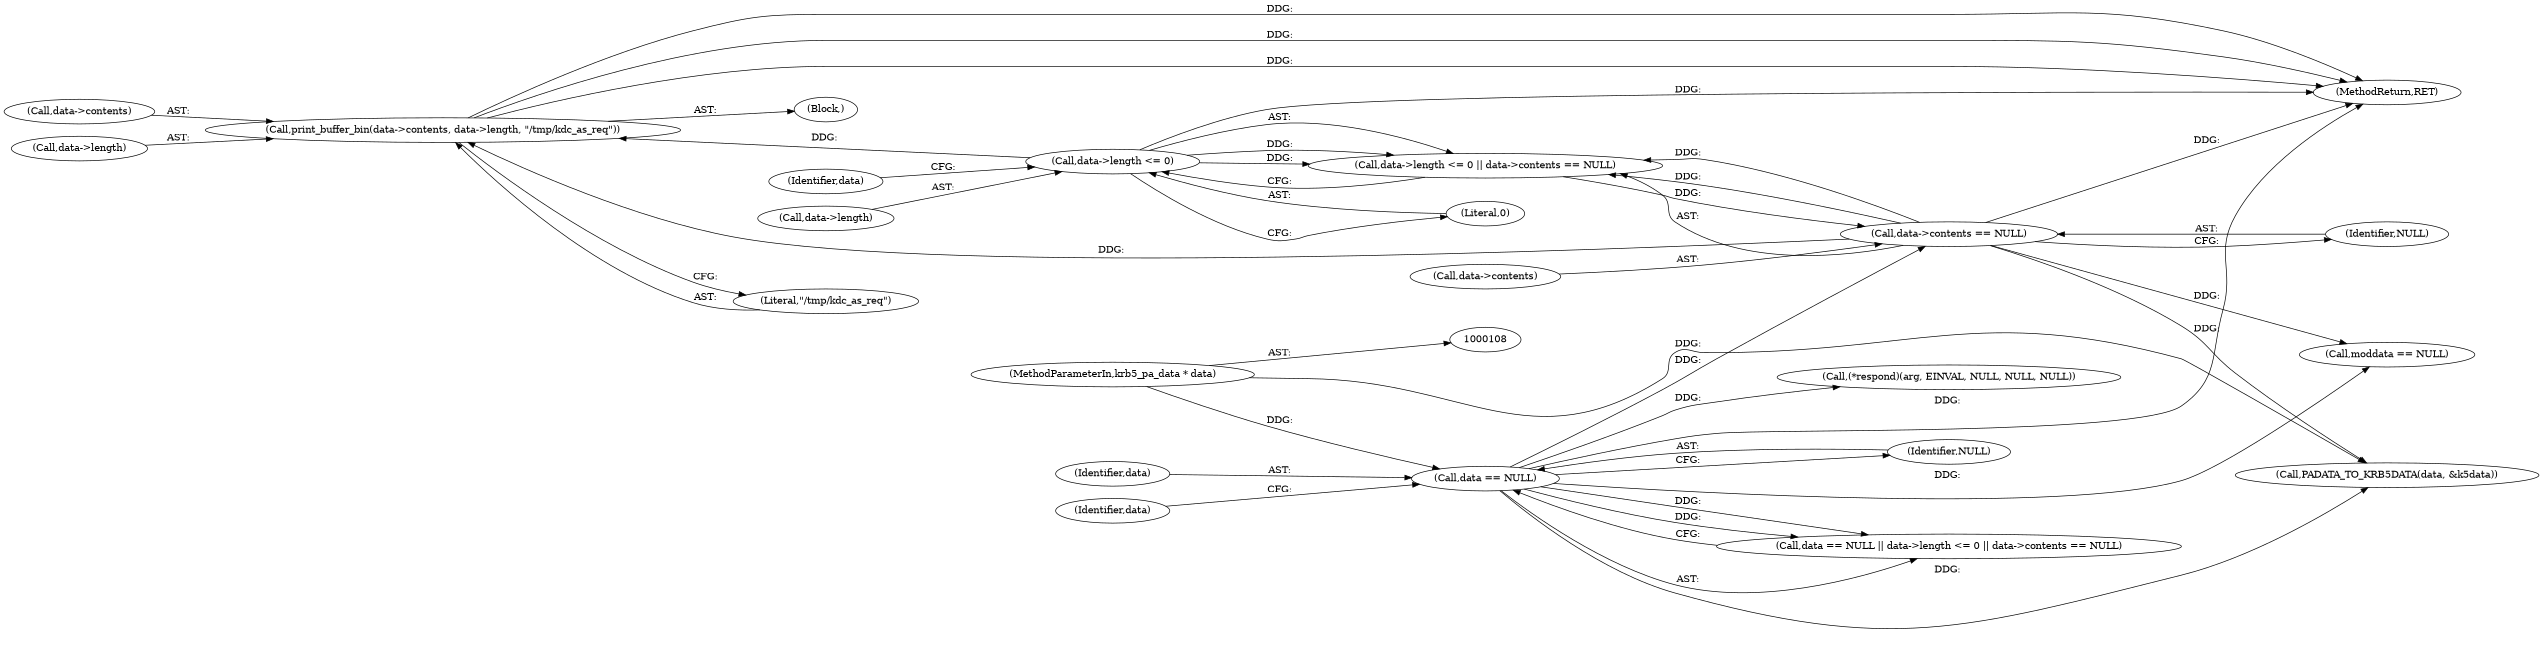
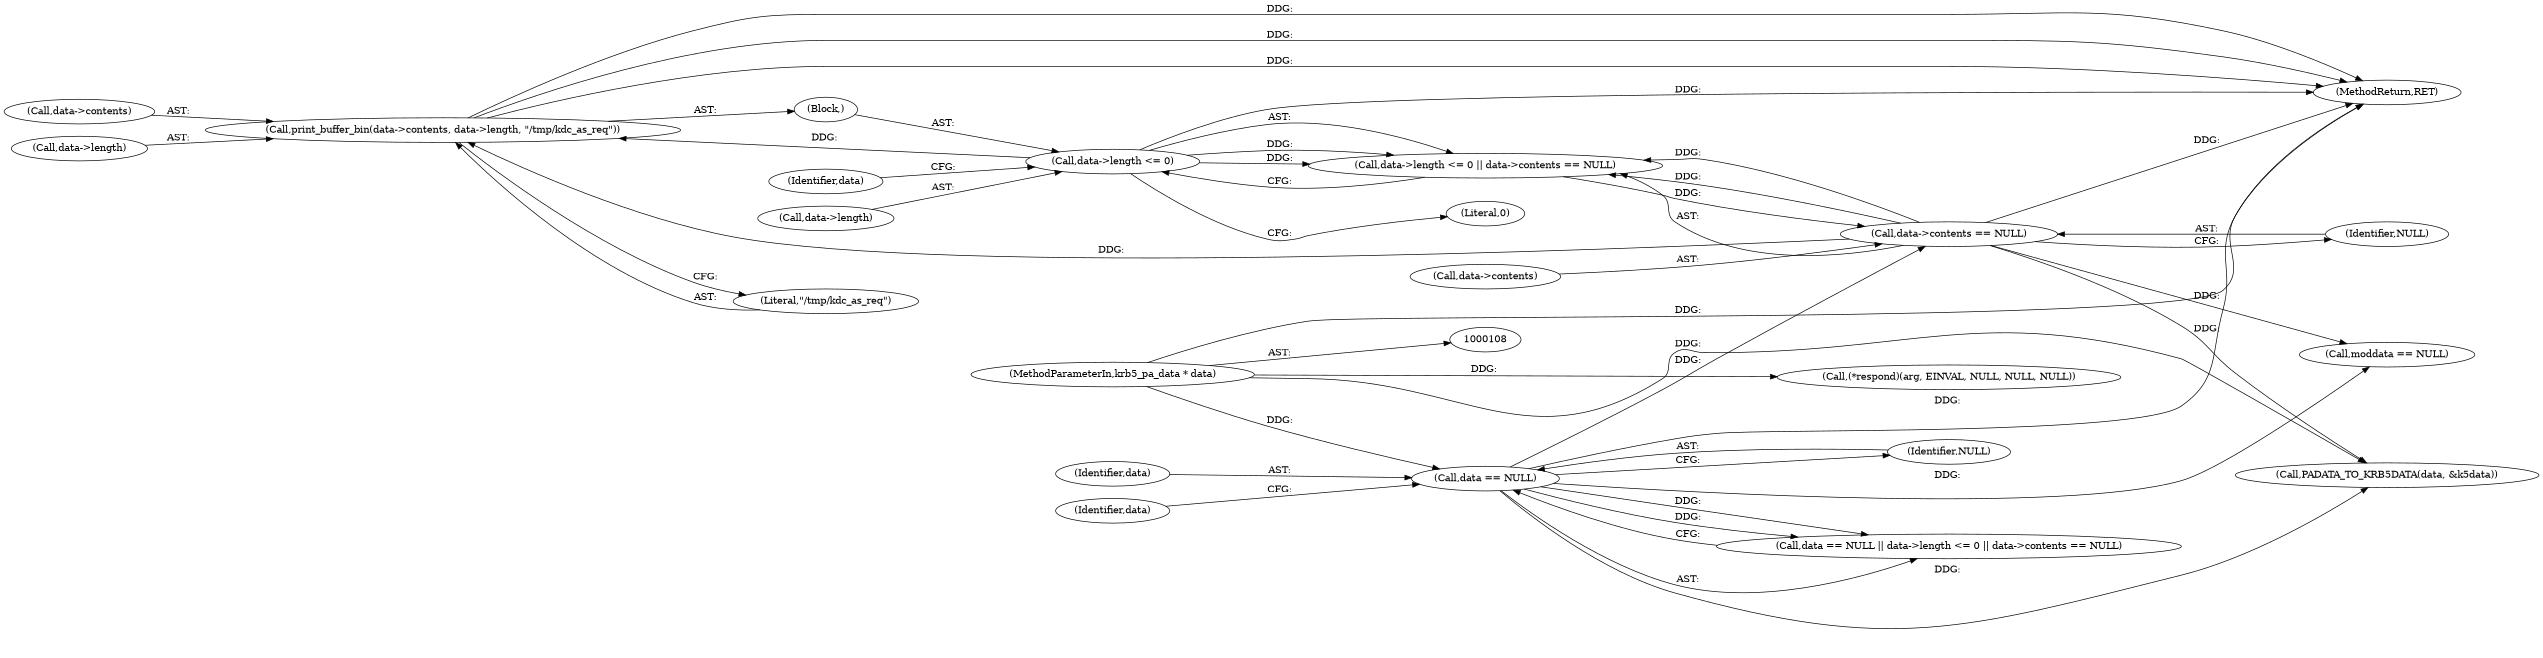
edge "(Literal,0)" -> "(Call,data->length <= 0)": now "(Block,)" -> "(Call,data->length <= 0)"
edge "(MethodParameterIn,krb5_pa_data * data)" -> "(MethodReturn,RET)": added, label "DDG:"
edge "(Call,data == NULL)" -> "(Call,(*respond)(arg, EINVAL, NULL, NULL, NULL))": now "(MethodParameterIn,krb5_pa_data * data)" -> "(Call,(*respond)(arg, EINVAL, NULL, NULL, NULL))"
